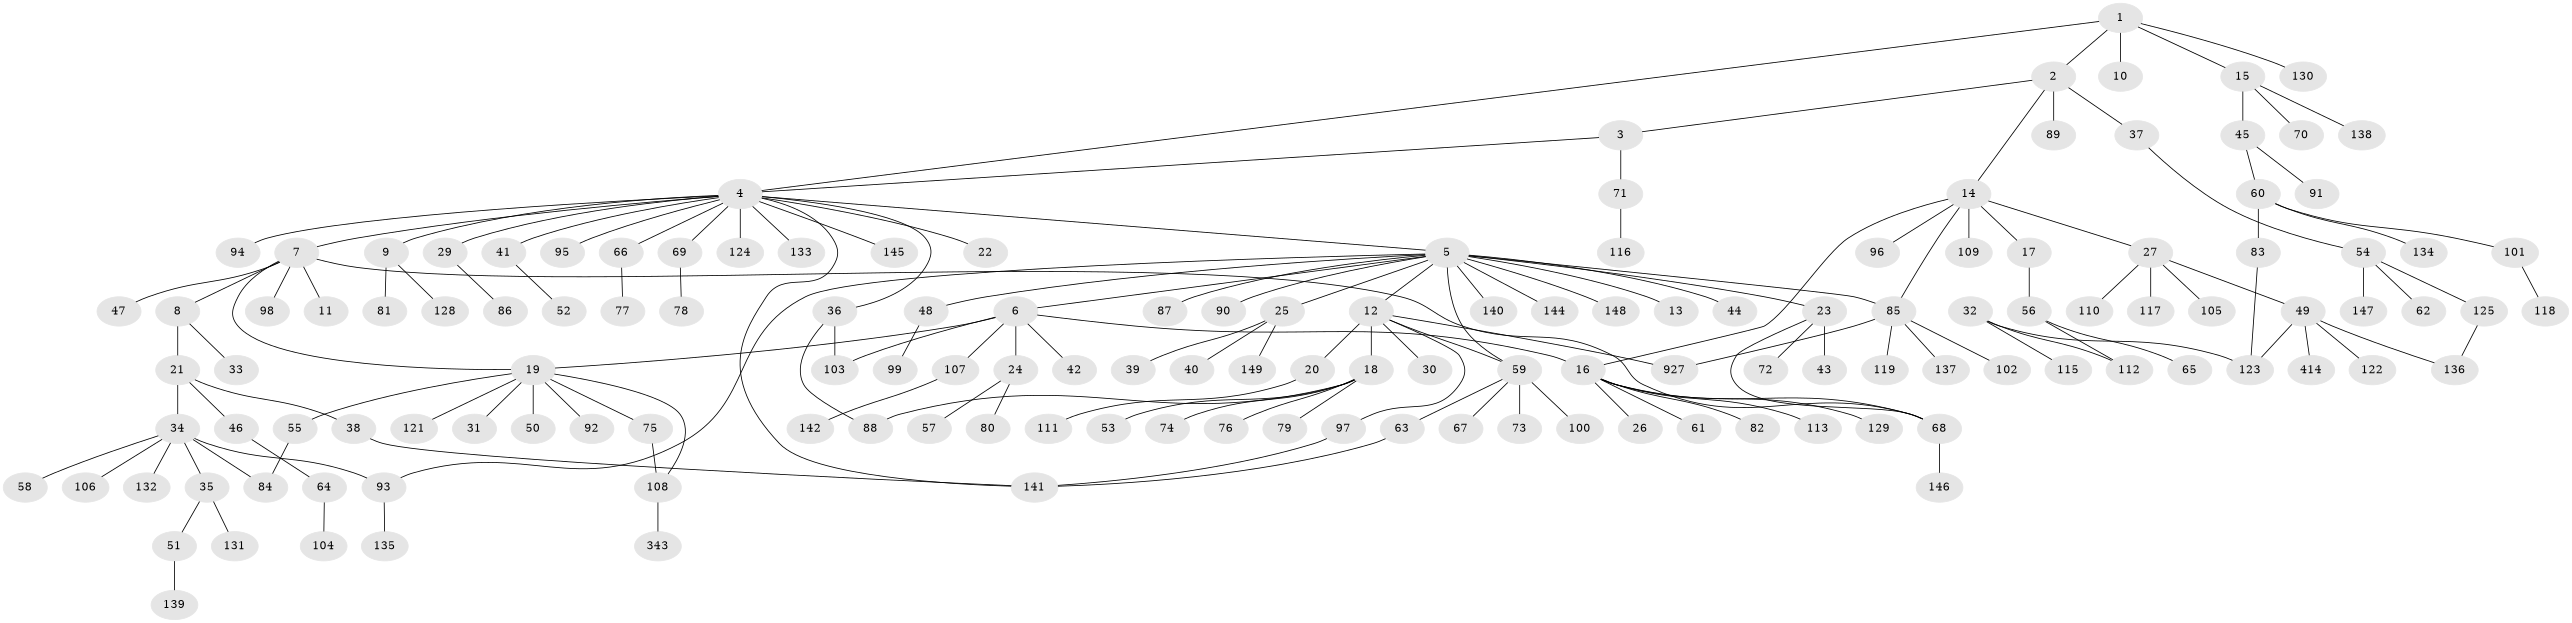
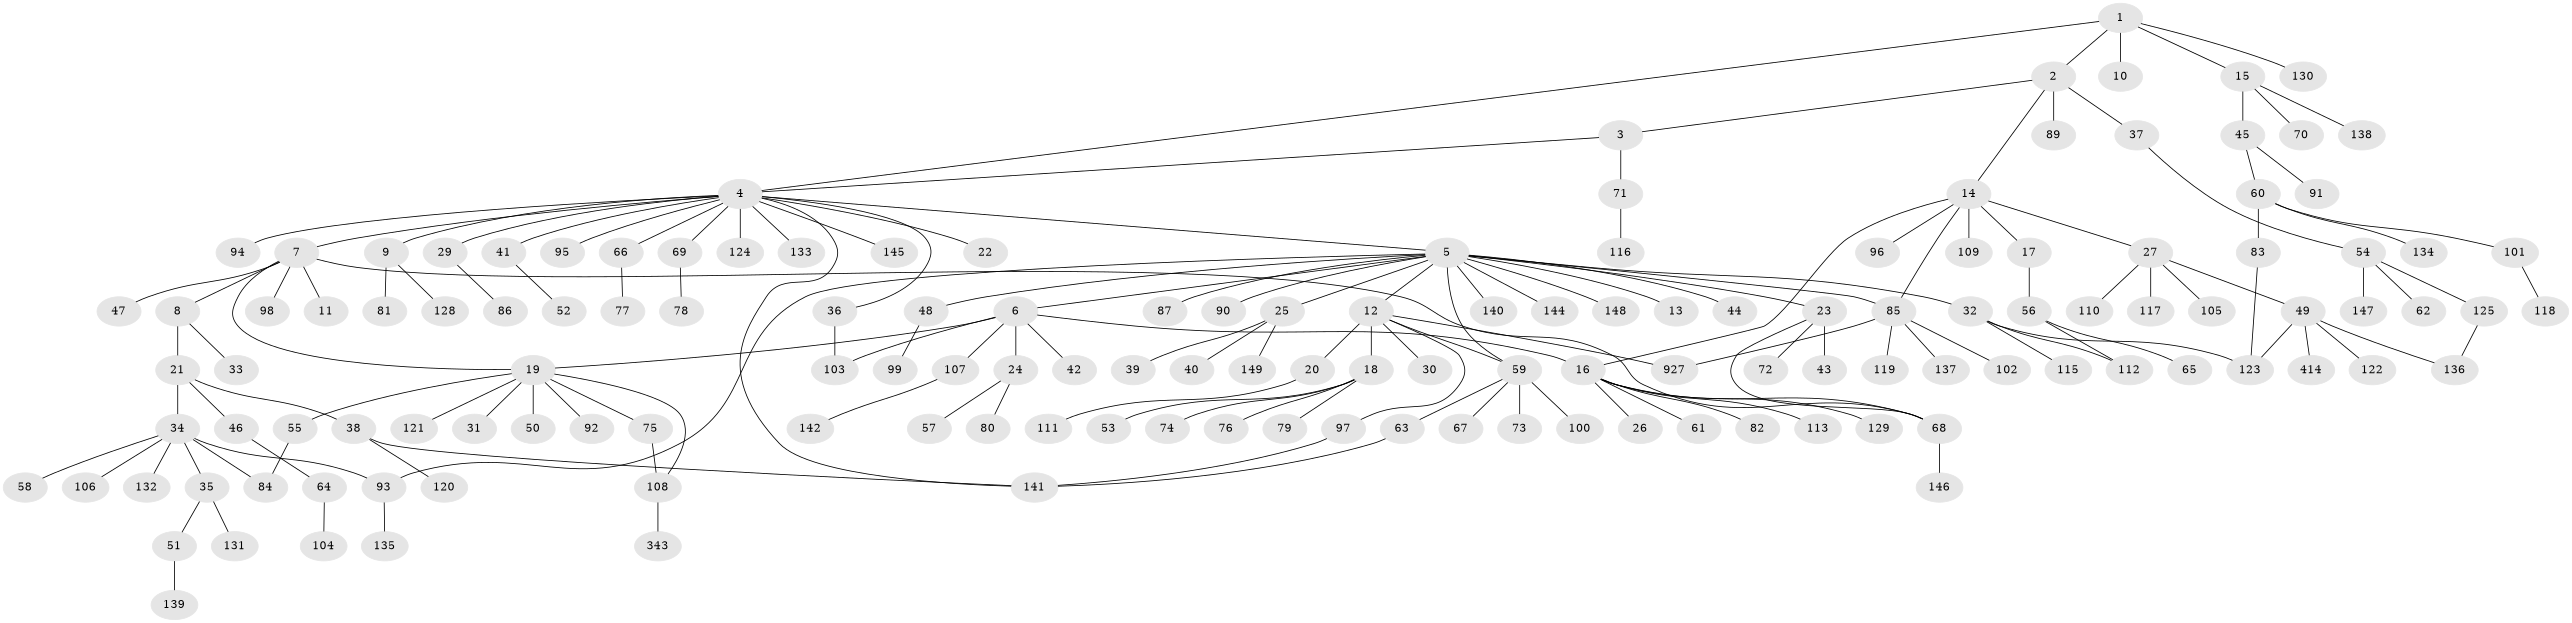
edge "5" -- "32": added
node "88": removed
node "120": added
